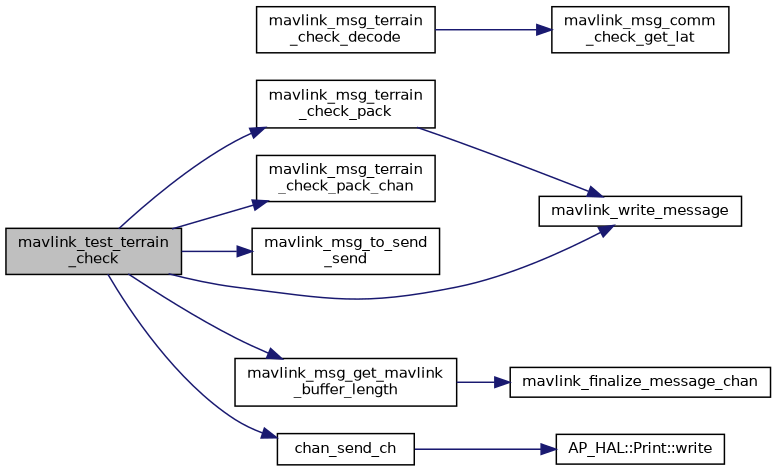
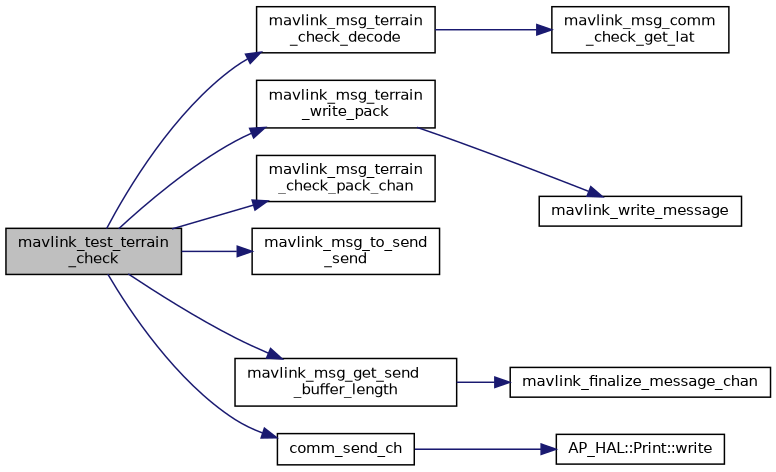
node "mavlink_msg_terrain _check_pack": label "mavlink_msg_terrain _check_pack" -> "mavlink_msg_terrain _write_pack"
edge "mavlink_test_terrain _check" -> "mavlink_write_message": now "mavlink_test_terrain _check" -> "mavlink_msg_terrain _check_decode"
node "mavlink_msg_get_mavlink _buffer_length": label "mavlink_msg_get_mavlink _buffer_length" -> "mavlink_msg_get_send _buffer_length"
node "chan_send_ch": label "chan_send_ch" -> "comm_send_ch"
